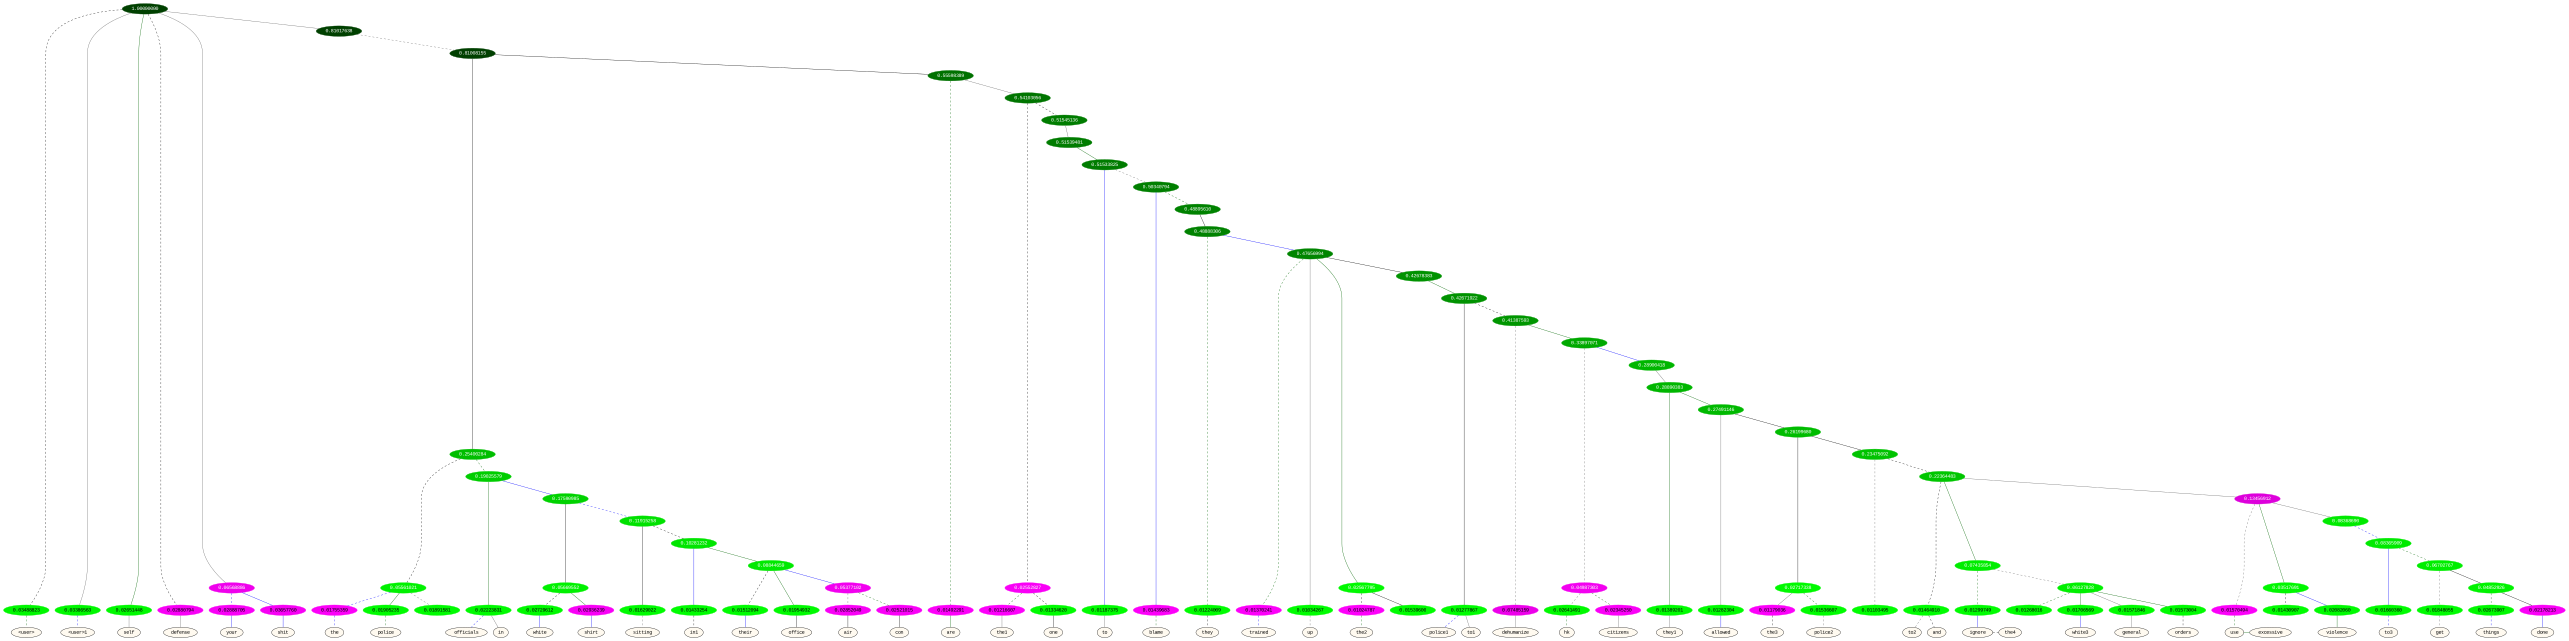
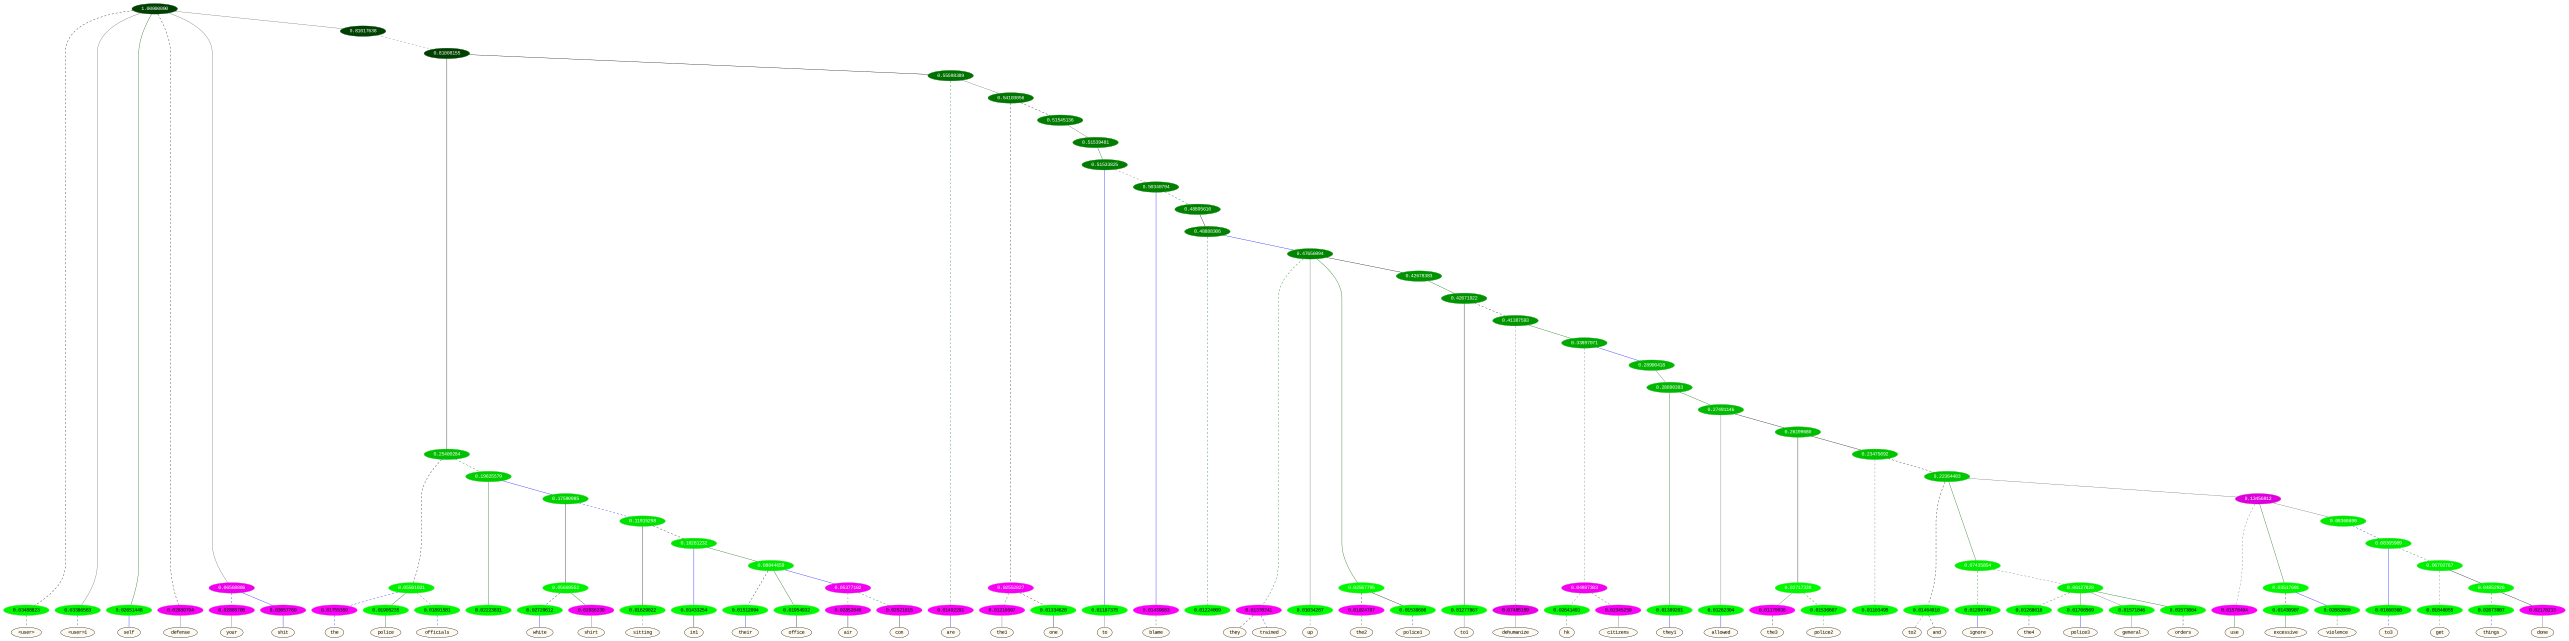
edge "0.02651448" -- "self": color gray40 -> blue
edge "0.02888705" -- "your": color blue -> gray40
edge "0.01905235" -- "police": style dashed -> solid
edge "0.02223831" -- "officials": now "0.01891581" -- "officials"
edge "0.02936239" -- "shirt": color blue -> gray40
edge "0.01433254" -- "in1": style dashed -> solid
edge "0.01492291" -- "are": color darkgreen -> blue
edge "0.01224009" -- "they": now "0.01370241" -- "they"
edge "0.01277867" -- "police1": now "0.01539600" -- "police1"
edge "0.01389201" -- "they1": color gray40 -> blue
edge "0.01570494" -- "use": style dashed -> solid
edge "0.02082060" -- "violence": style solid -> dashed
edge "0.02178213" -- "done": color blue -> gray40
node "in": removed
edge "ignore" -- "the4": now "0.01268016" -- "the4"
node "white3": label "white3" -> "police3"
edge "use" -- "excessive": now "0.01430907" -- "excessive"
